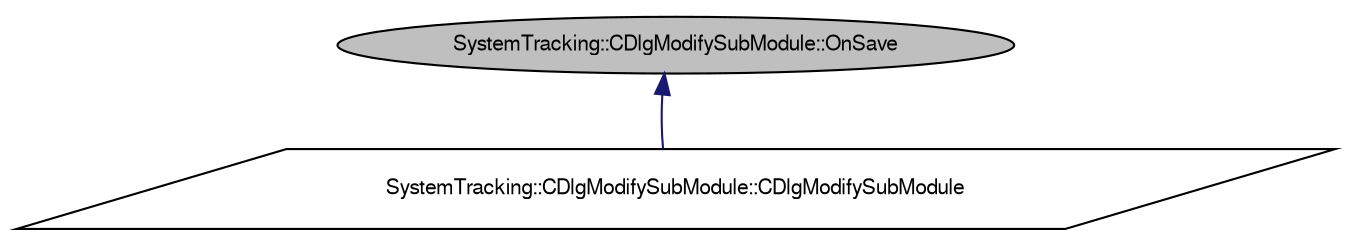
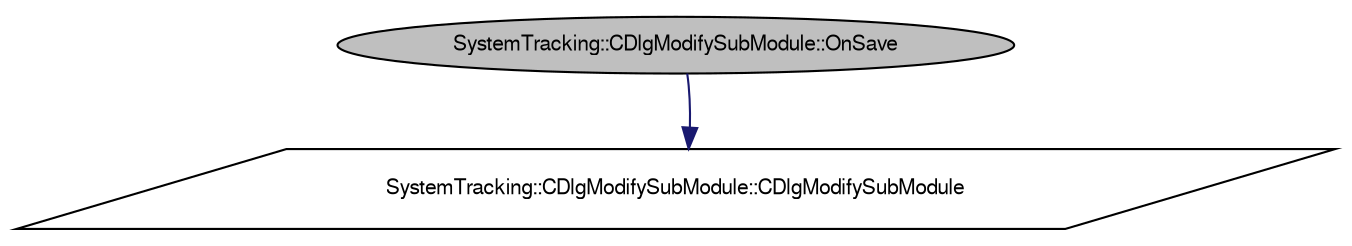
edge "SystemTracking::CDlgModifySubModule::CDlgModifySubModule" -> "SystemTracking::CDlgModifySubModule::OnSave": reversed
